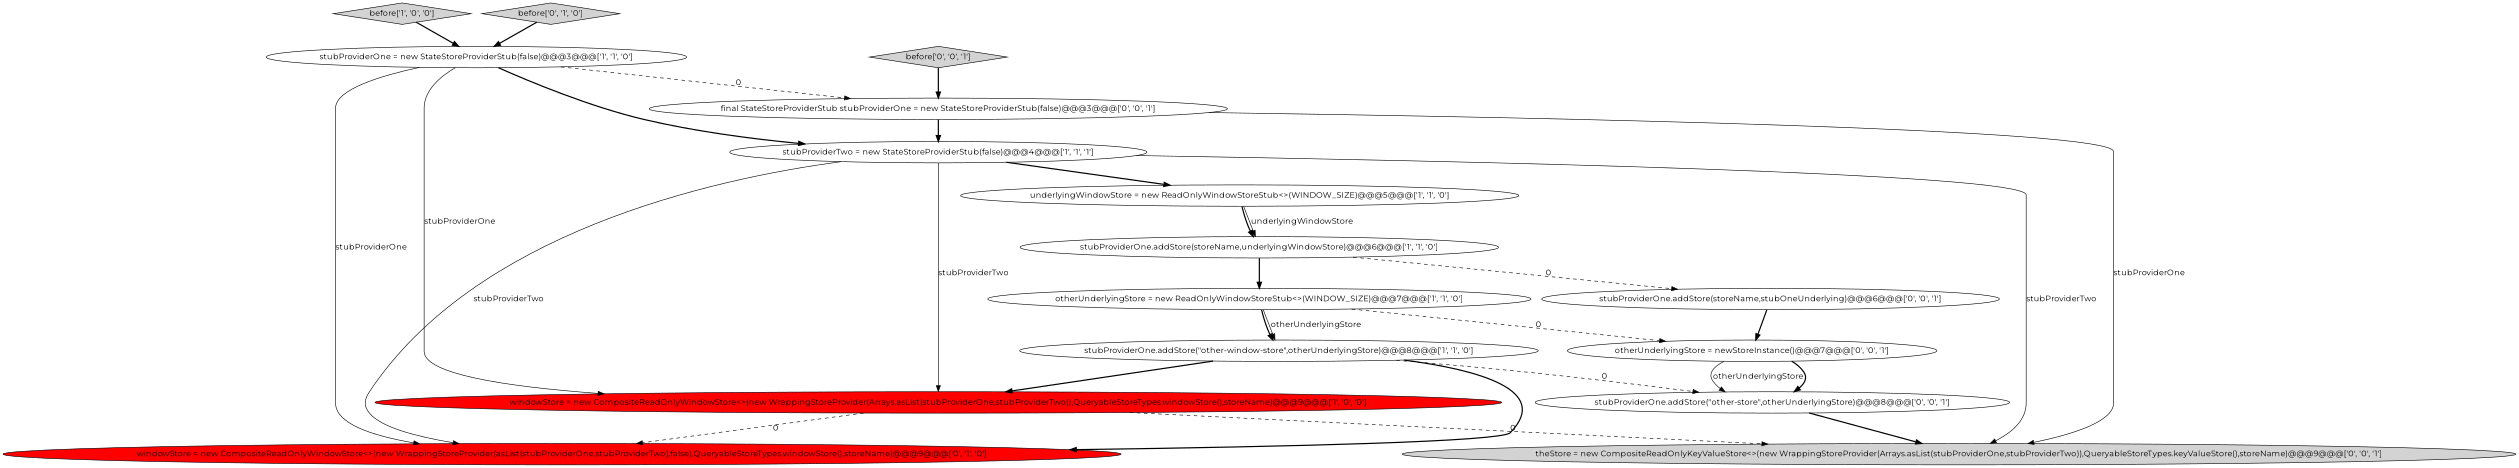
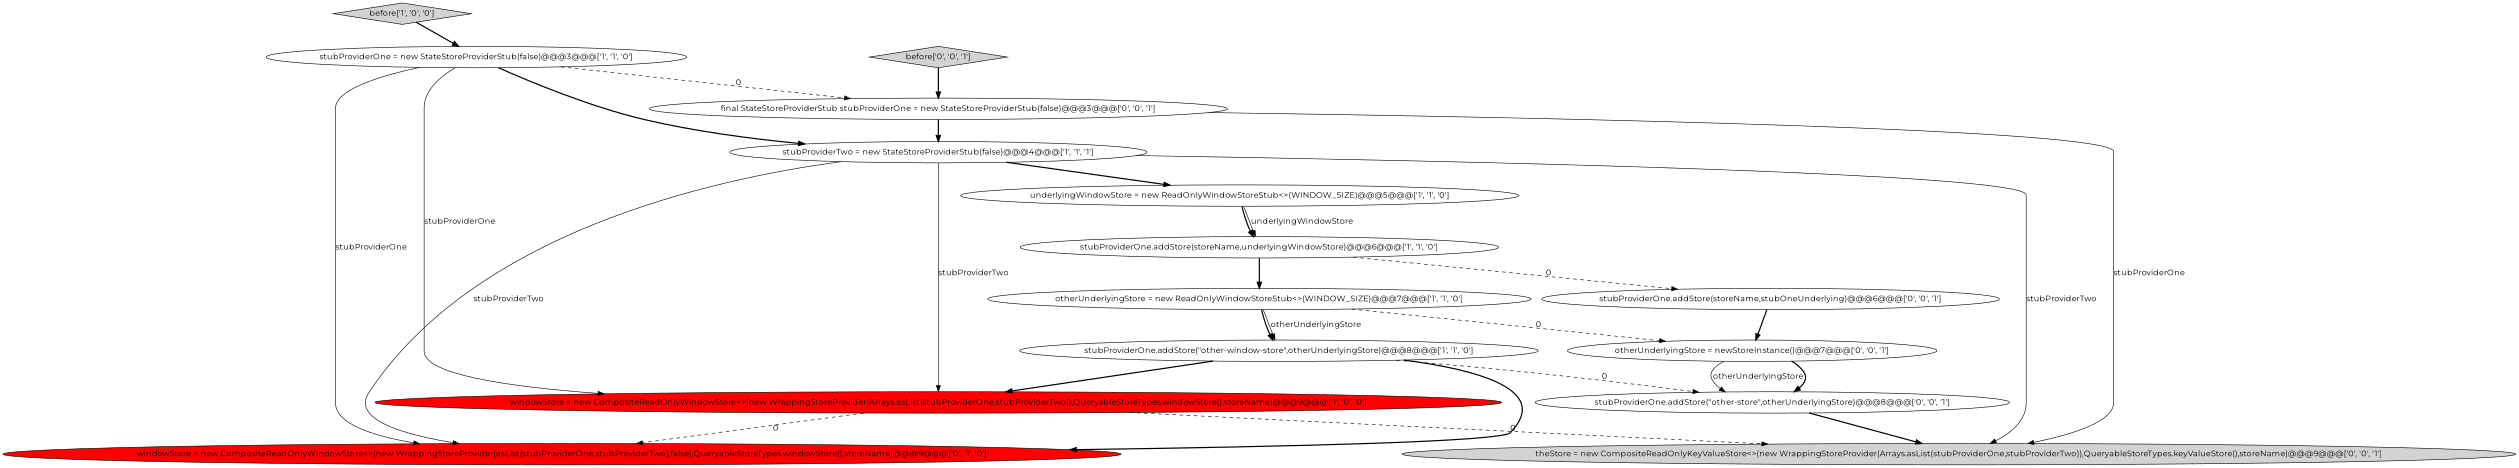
node "before['0', '1', '0']": removed
